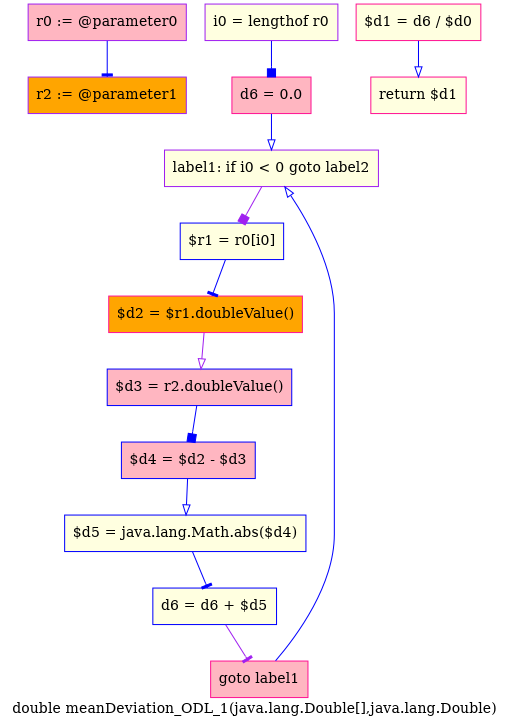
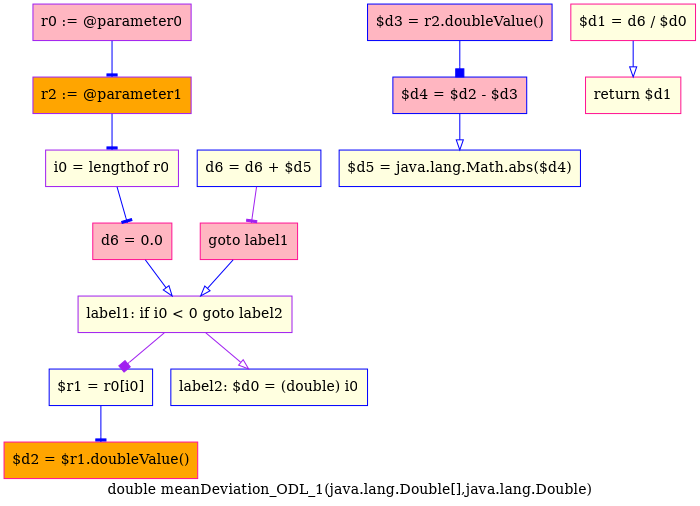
edge "i0 = lengthof r0" -> "d6 = 0.0": arrowhead box -> tee
edge "r2 := @parameter1" -> "i0 = lengthof r0": added
edge "$d2 = $r1.doubleValue()" -> "$d3 = r2.doubleValue()": removed
node "label2: $d0 = (double) i0": added
edge "$d5 = java.lang.Math.abs($d4)" -> "d6 = d6 + $d5": removed
